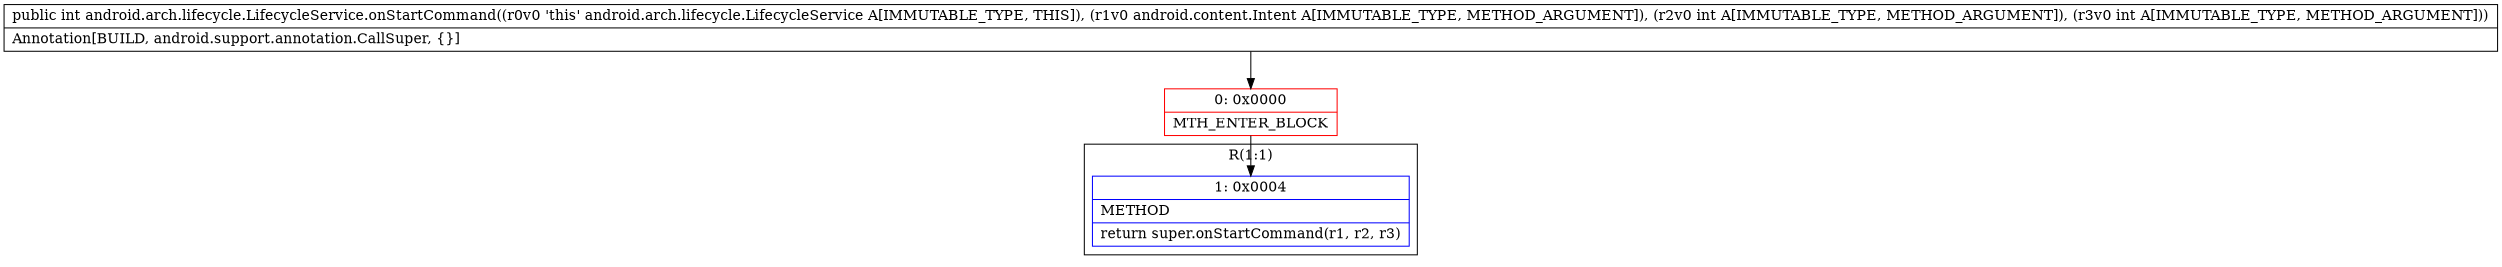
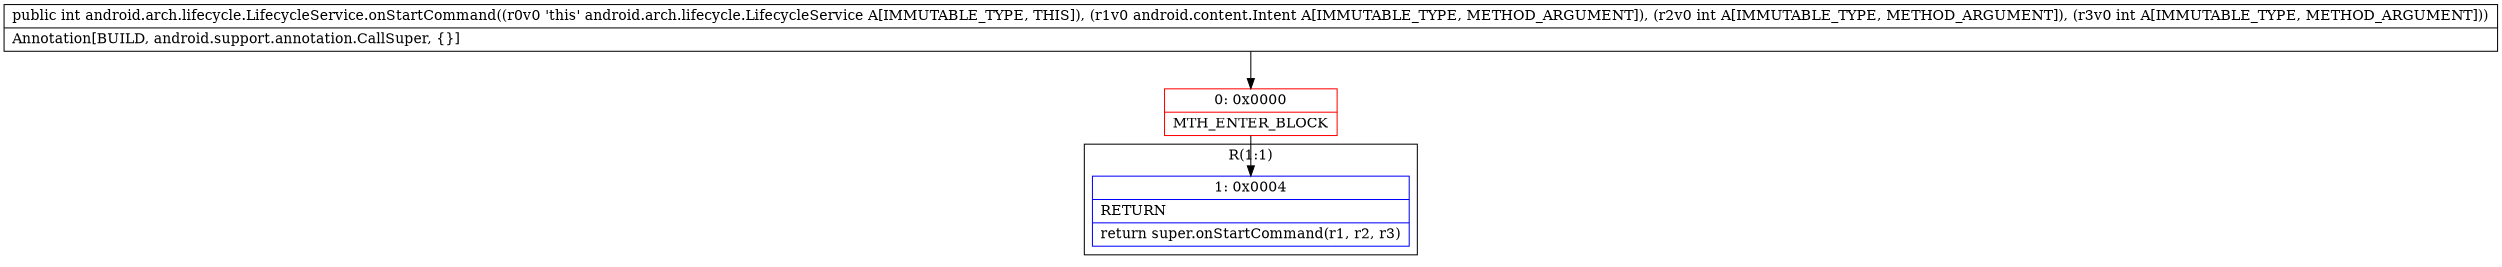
node "1: 0x0004": text "METHOD" -> "RETURN"
